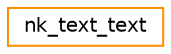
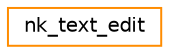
node "nk_text_text": label "nk_text_text" -> "nk_text_edit"
